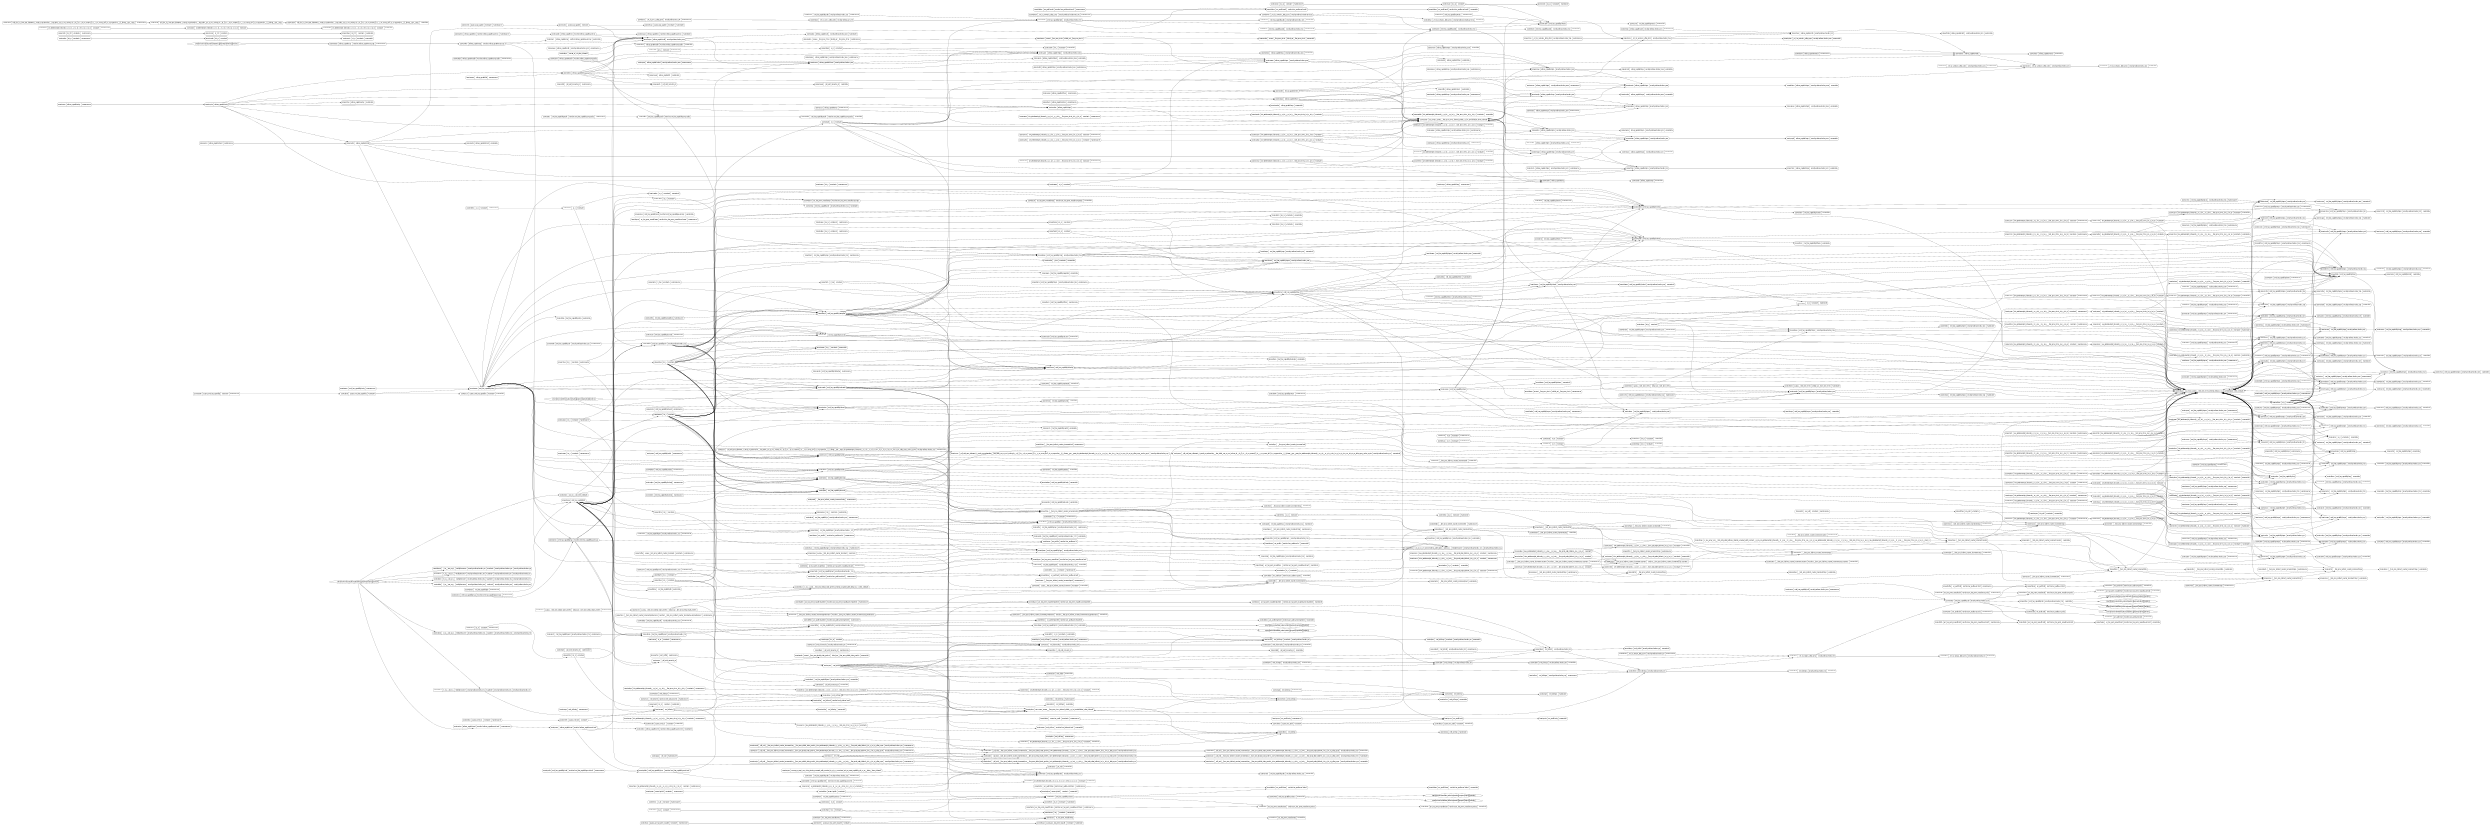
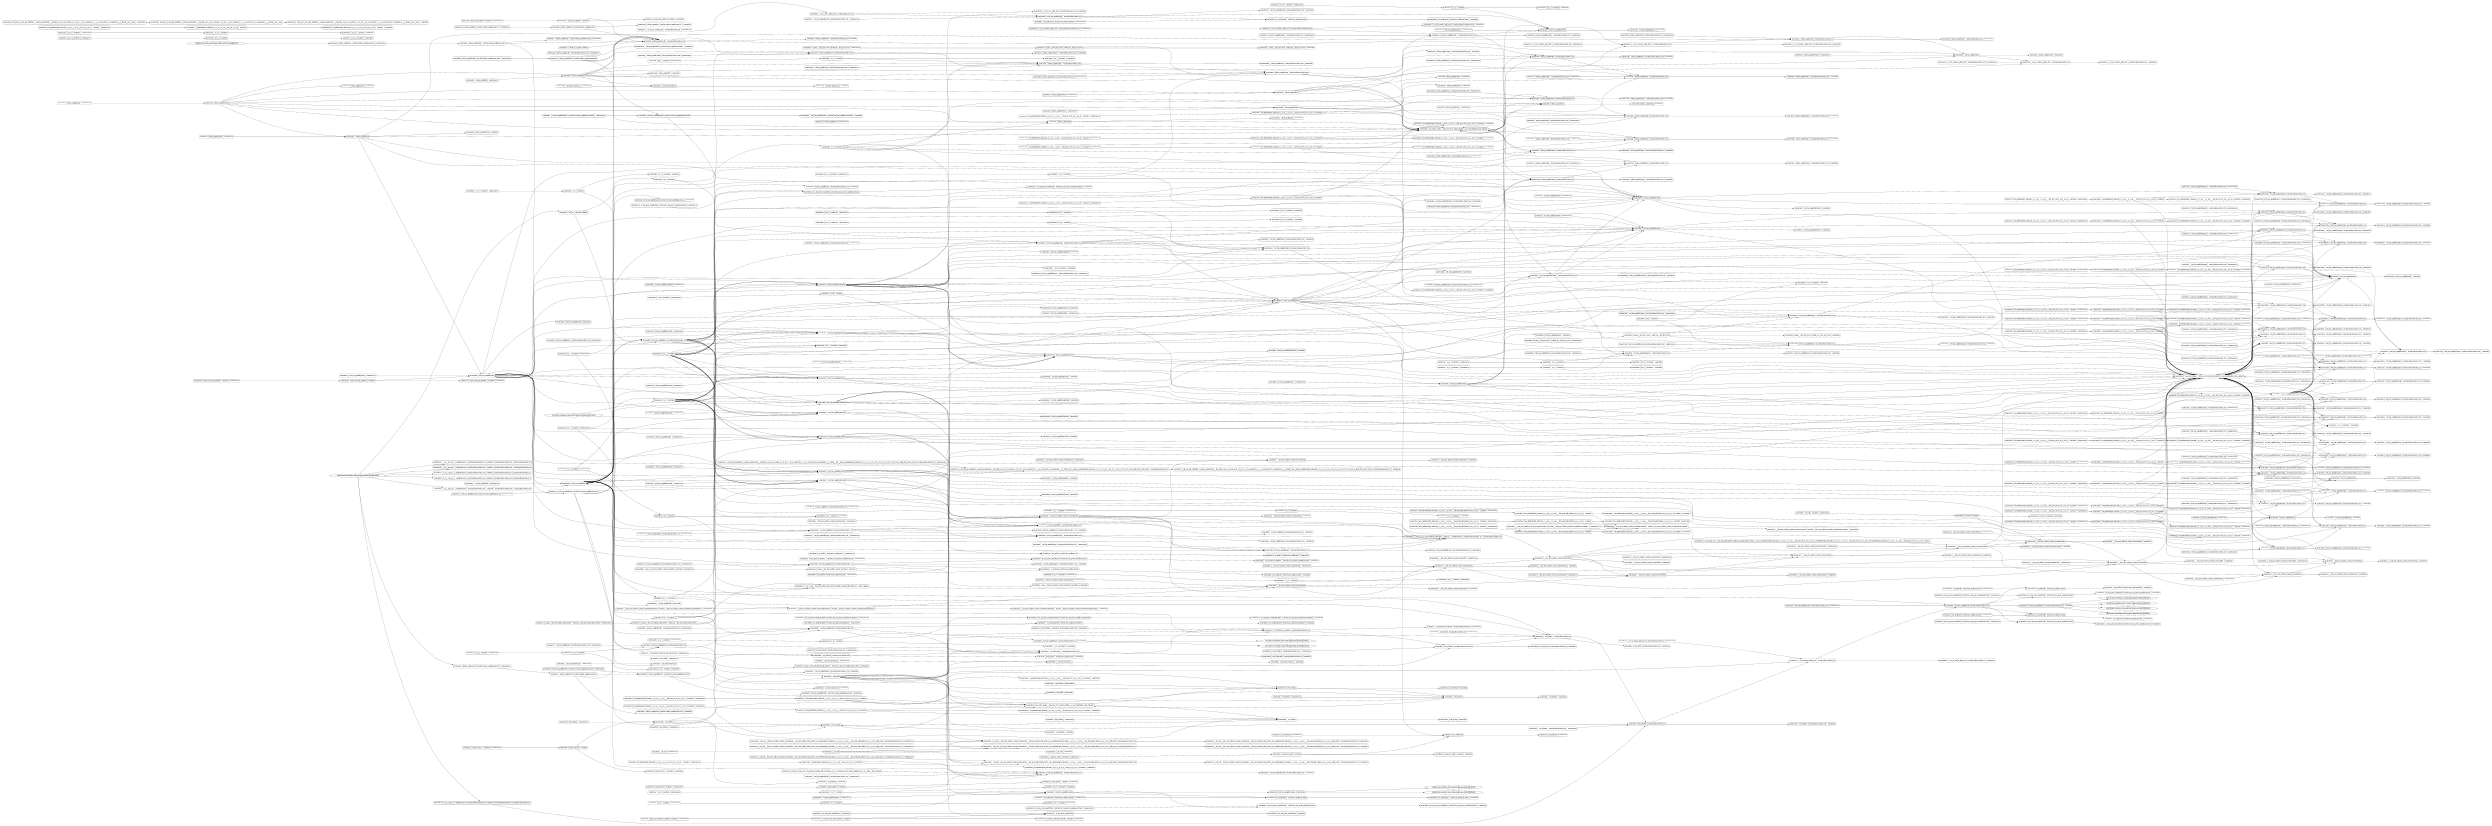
node "CE0x4cb7cd0": added
